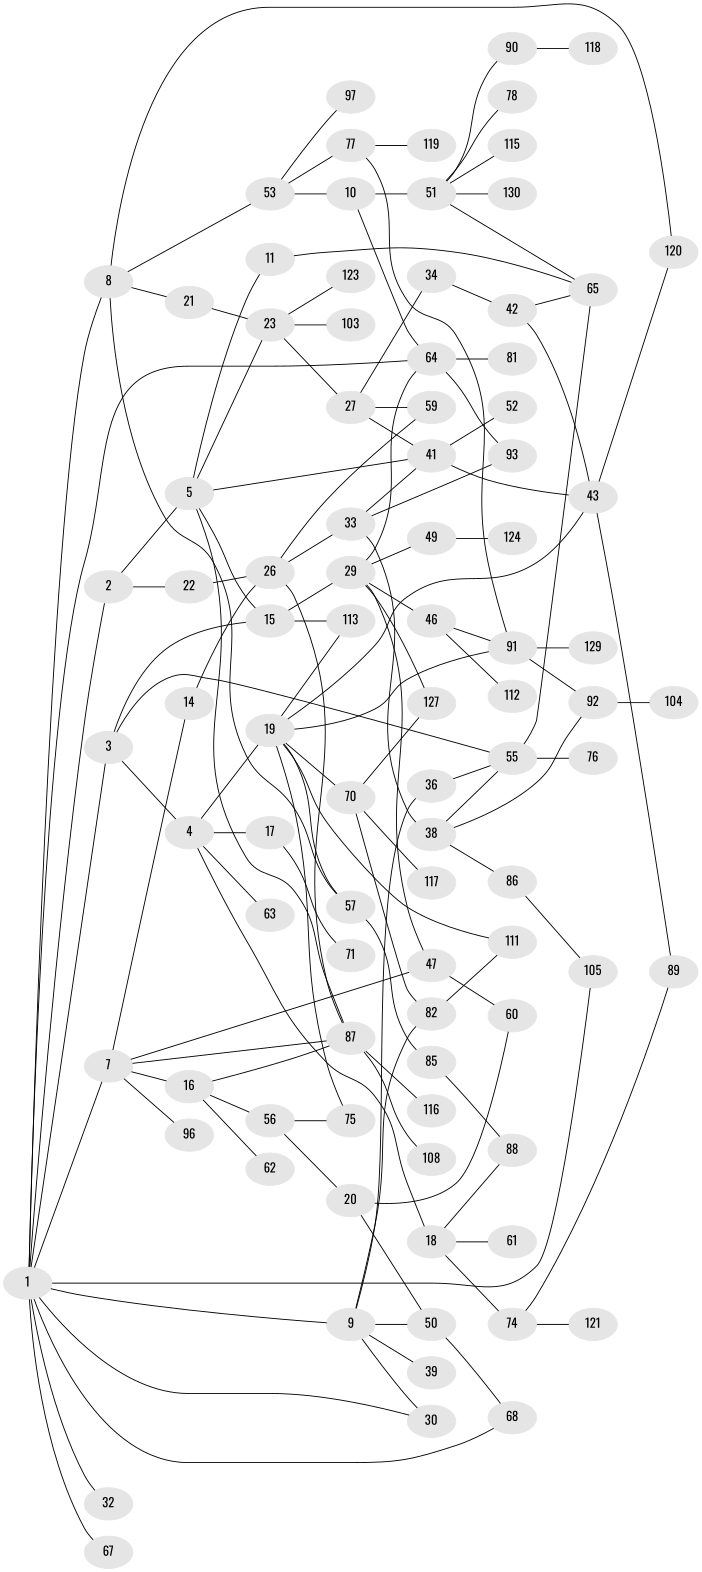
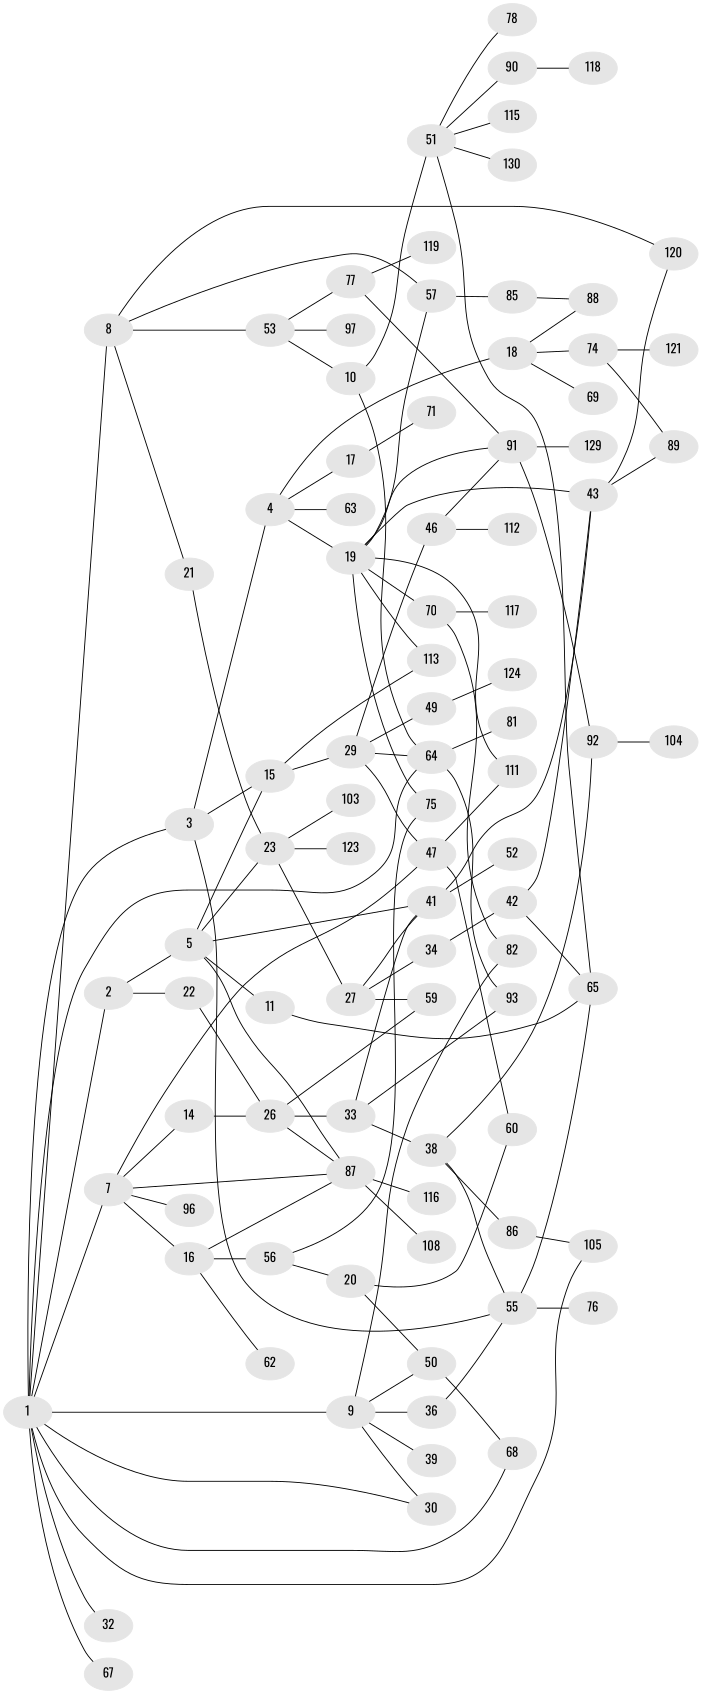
node "127": removed
edge "111" -- "82": now "111" -- "47"
node "61": label "61" -> "69"
